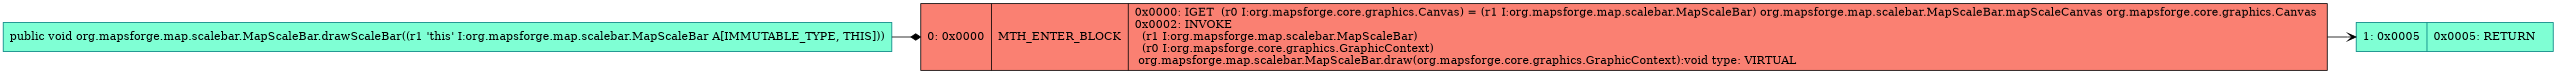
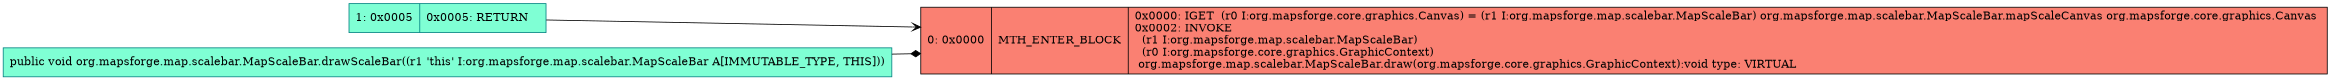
edge "0: 0x0000" -> "1: 0x0005": reversed
